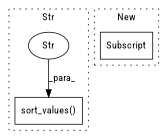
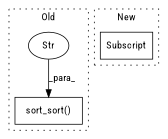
cluster "Str": label "Str" -> "Old"
node "sort_values()": label "sort_values()" -> "sort_sort()"
